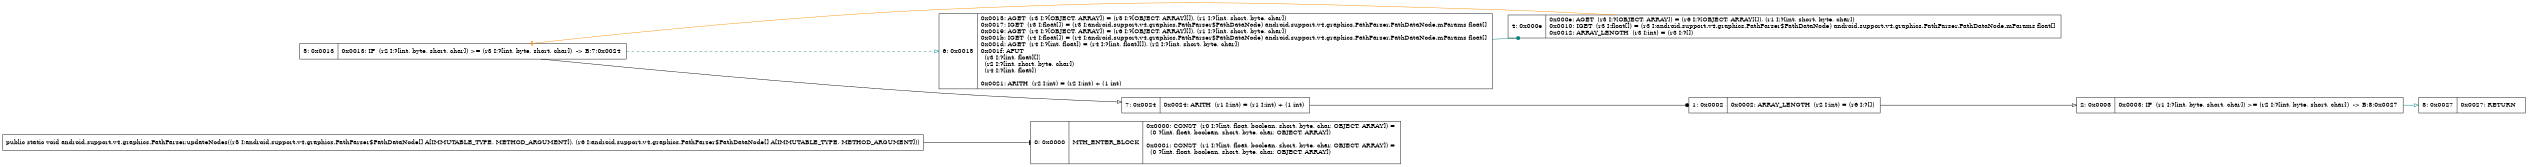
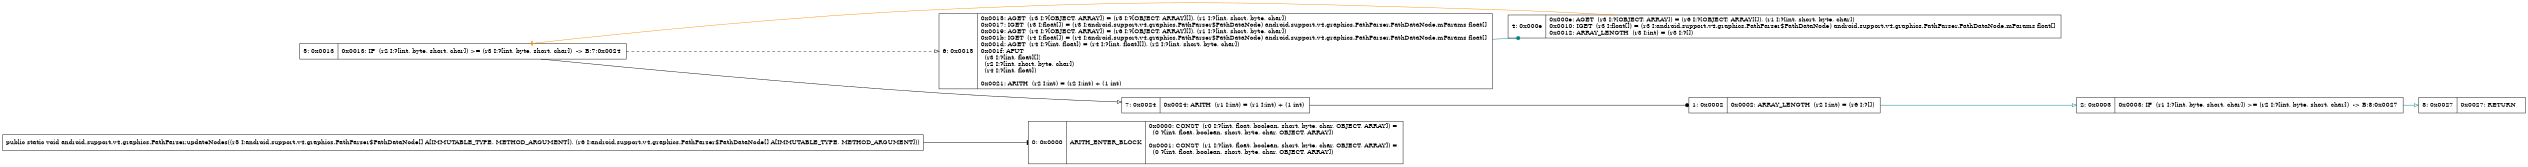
edge "5: 0x0013" -> "6: 0x0015": color teal -> black
edge "1: 0x0002" -> "2: 0x0003": color black -> teal
node "0: 0x0000": text "MTH_ENTER_BLOCK" -> "ARITH_ENTER_BLOCK"
